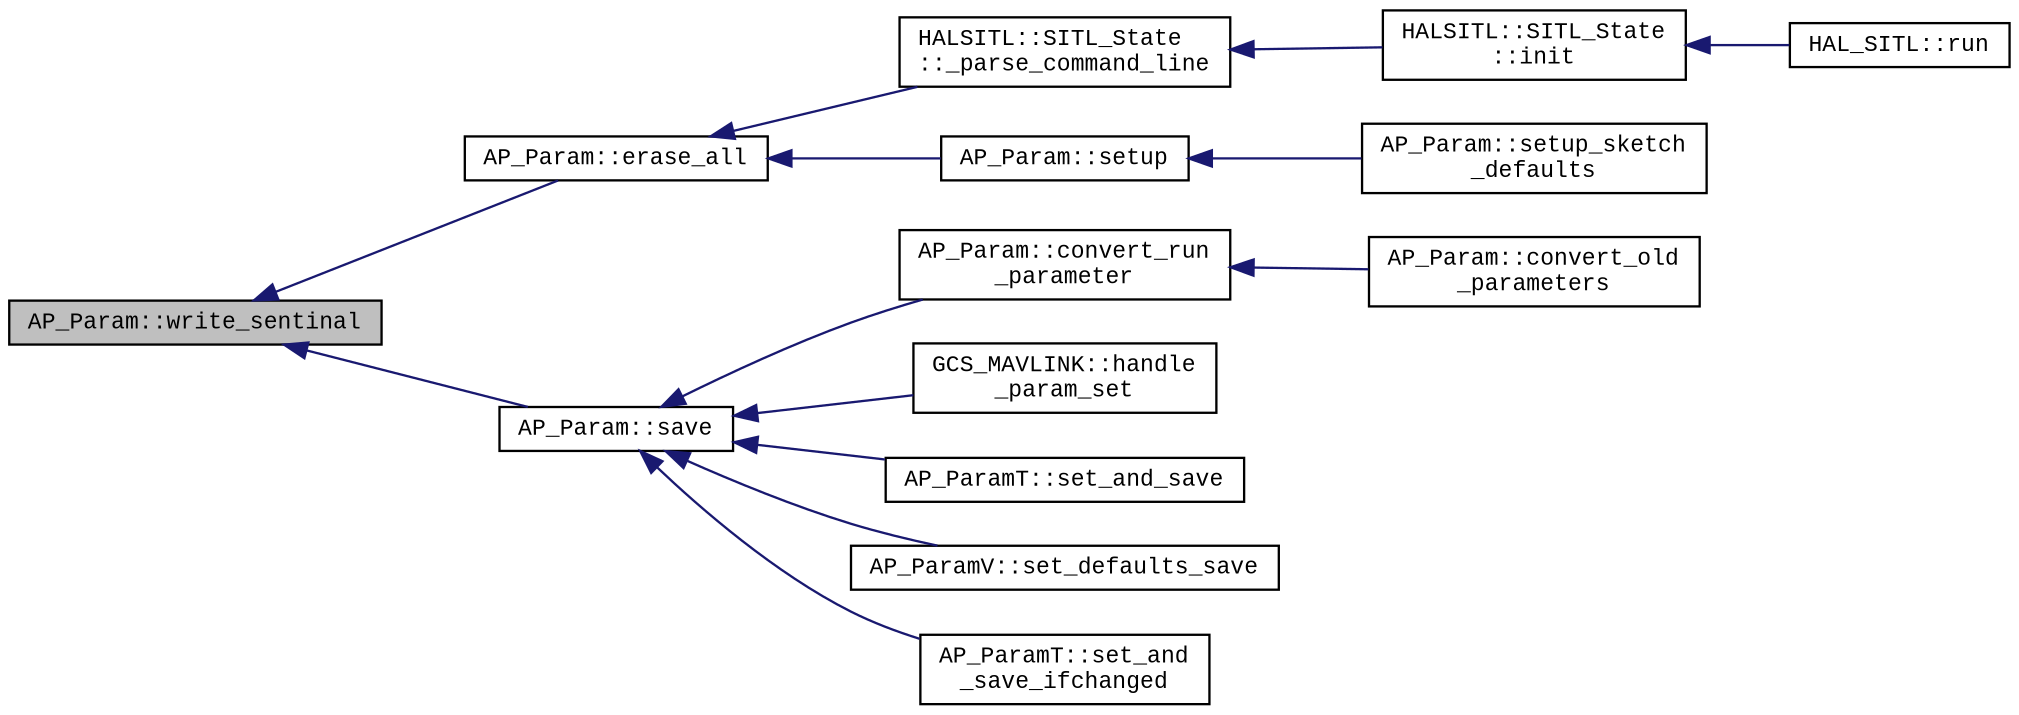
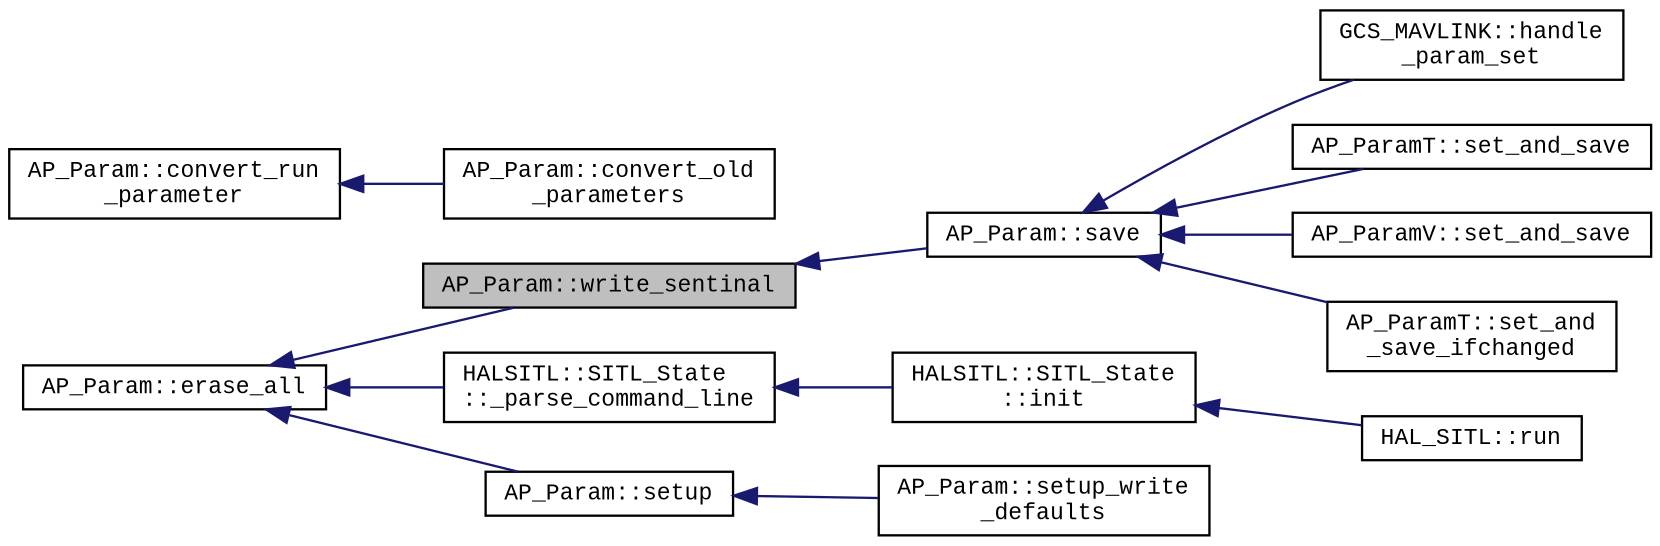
node "AP_Param::setup_sketch _defaults": label "AP_Param::setup_sketch _defaults" -> "AP_Param::setup_write _defaults"
edge "AP_Param::erase_all" -> "AP_Param::write_sentinal": reversed
edge "AP_Param::convert_run _parameter" -> "AP_Param::save": removed
node "AP_ParamV::set_defaults_save": label "AP_ParamV::set_defaults_save" -> "AP_ParamV::set_and_save"
